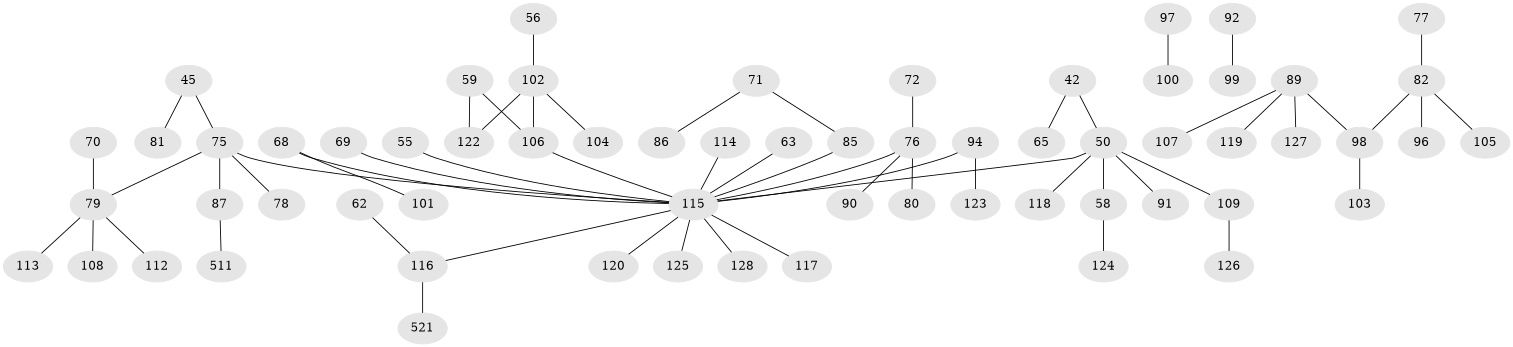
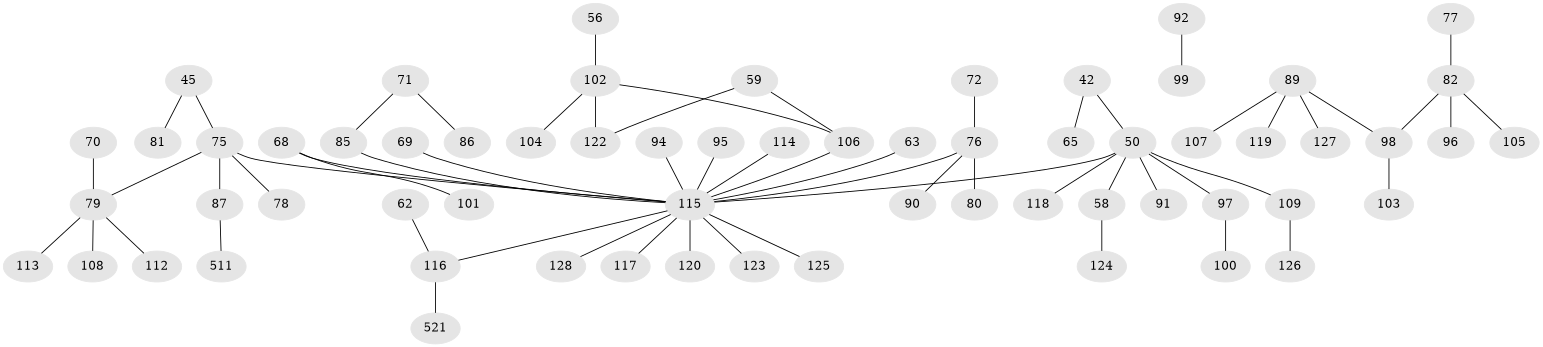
node "55": label "55" -> "95"
edge "50" -- "97": added
edge "94" -- "123": now "115" -- "123"
